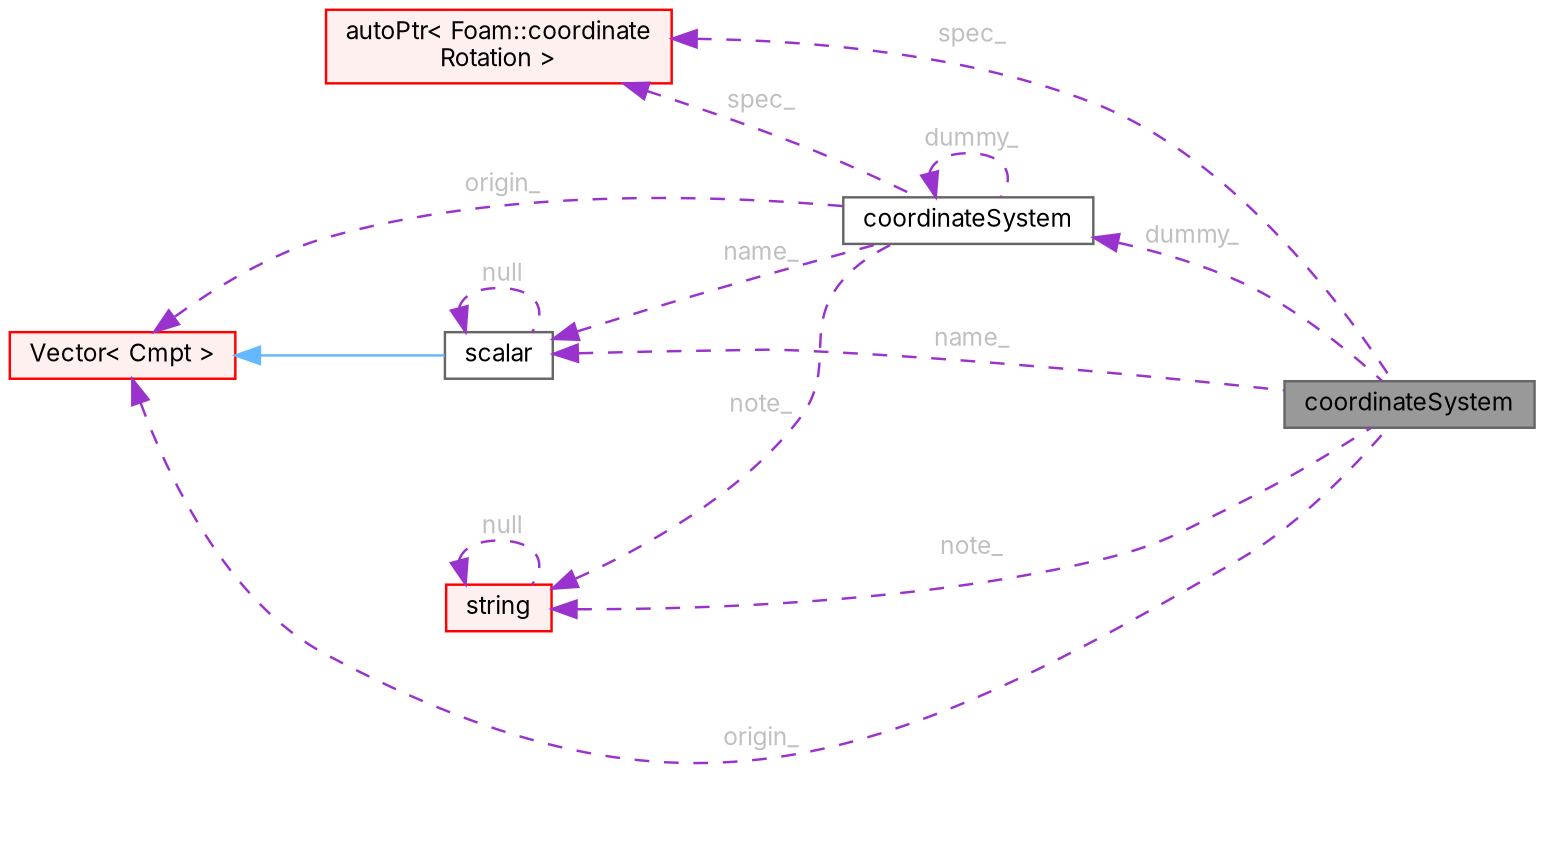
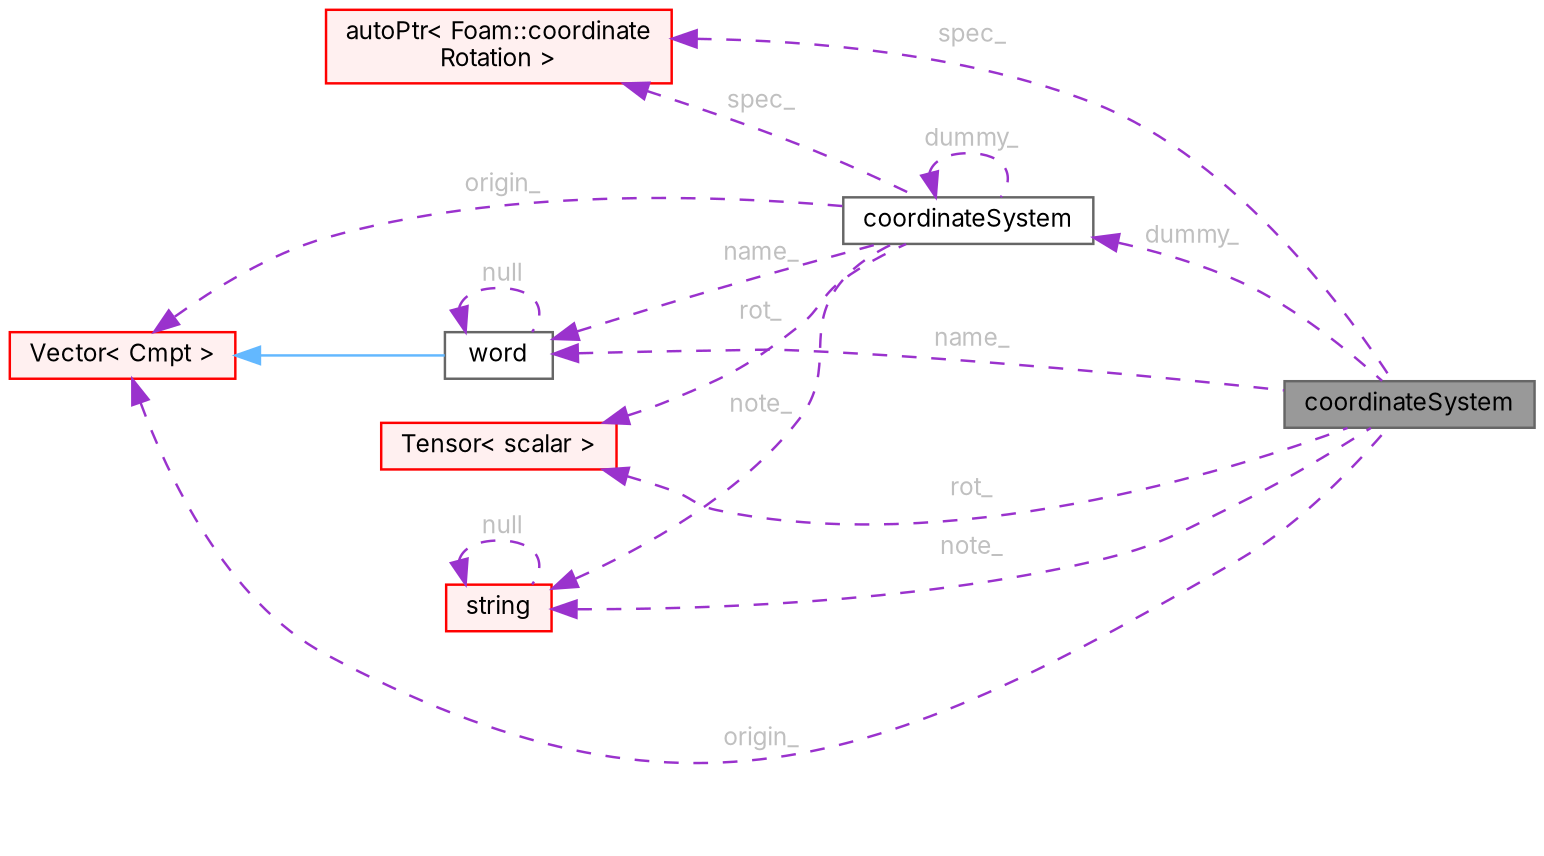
node "scalar": label "scalar" -> "word"
node "Tensor< scalar >": added
